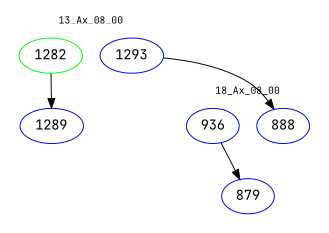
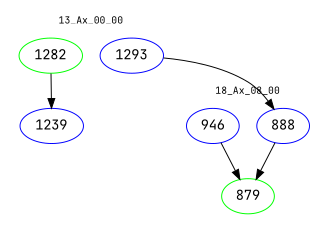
cluster "13_Ax_08_00": label "13_Ax_08_00" -> "13_Ax_00_00"
node "1289": label "1289" -> "1239"
node "936": label "936" -> "946"
edge "888" -> "879": added
node "879": color blue -> green
